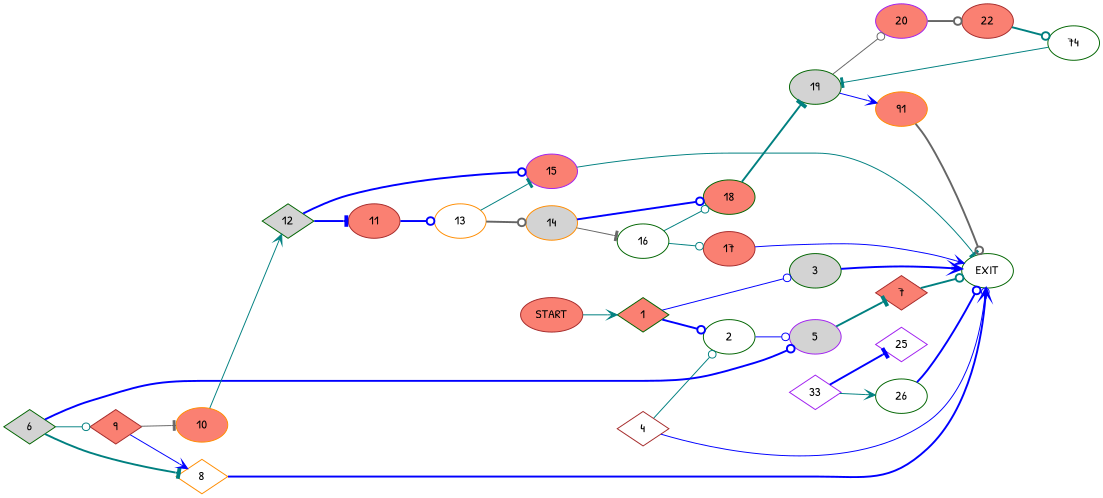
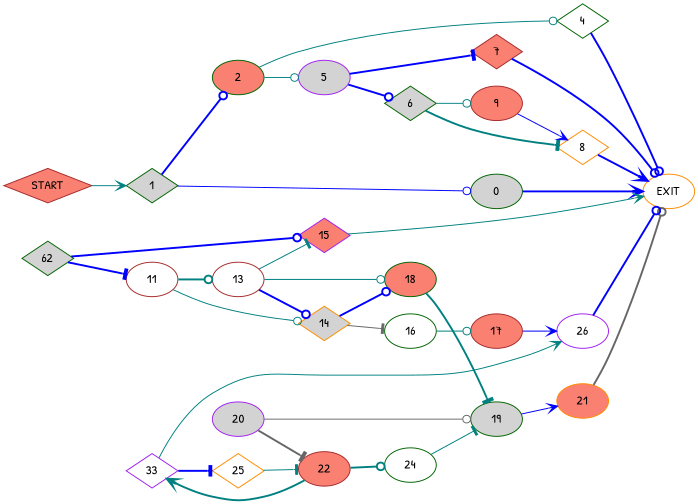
node "20": fillcolor salmon -> lightgrey
edge "20" -> "22": arrowhead odot -> tee
node "74": label "74" -> "24"
edge "19" -> "20": reversed
node "91": label "91" -> "21"
edge "15" -> "EXIT": arrowhead tee -> vee
node "15": shape ellipse -> diamond
node "12": label "12" -> "62"
node "11": fillcolor salmon -> white
edge "11" -> "13": color blue -> teal
node "13": color darkorange -> brown
edge "16" -> "18": now "13" -> "18"
edge "13" -> "14": color gray40 -> blue
node "14": shape ellipse -> diamond
edge "17" -> "EXIT": now "17" -> "26"
node "3": label "3" -> "0"
node "EXIT": color darkgreen -> darkorange
edge "7" -> "EXIT": color teal -> blue
edge "11" -> "14": added
edge "5" -> "7": color teal -> blue
node "START": shape ellipse -> diamond
node "1": fillcolor salmon -> lightgrey
node "2": fillcolor white -> salmon
edge "2" -> "5": color blue -> teal
node "25": color purple -> darkorange
edge "6" -> "5": reversed
edge "4" -> "2": reversed
node "26": color darkgreen -> purple
node "10": removed
node "9": shape diamond -> ellipse
node "4": color brown -> darkgreen
edge "4" -> "EXIT": style solid -> bold
edge "25" -> "22": added
edge "22" -> "33": added
